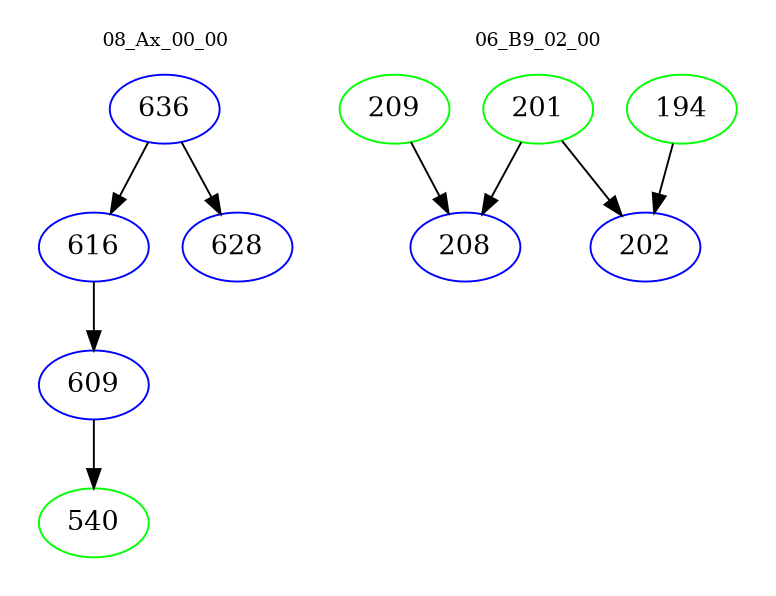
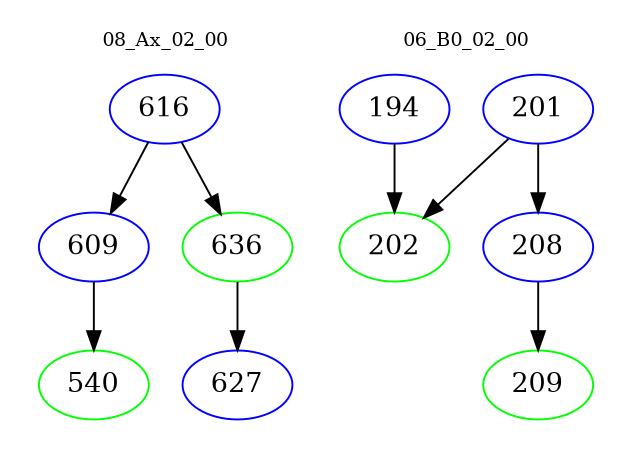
cluster "08_Ax_00_00": label "08_Ax_00_00" -> "08_Ax_02_00"
cluster "06_B9_02_00": label "06_B9_02_00" -> "06_B0_02_00"
node "636": color blue -> green
node "201": color green -> blue
node "194": color green -> blue
edge "636" -> "616": reversed
edge "209" -> "208": reversed
node "628": label "628" -> "627"
node "202": color blue -> green
